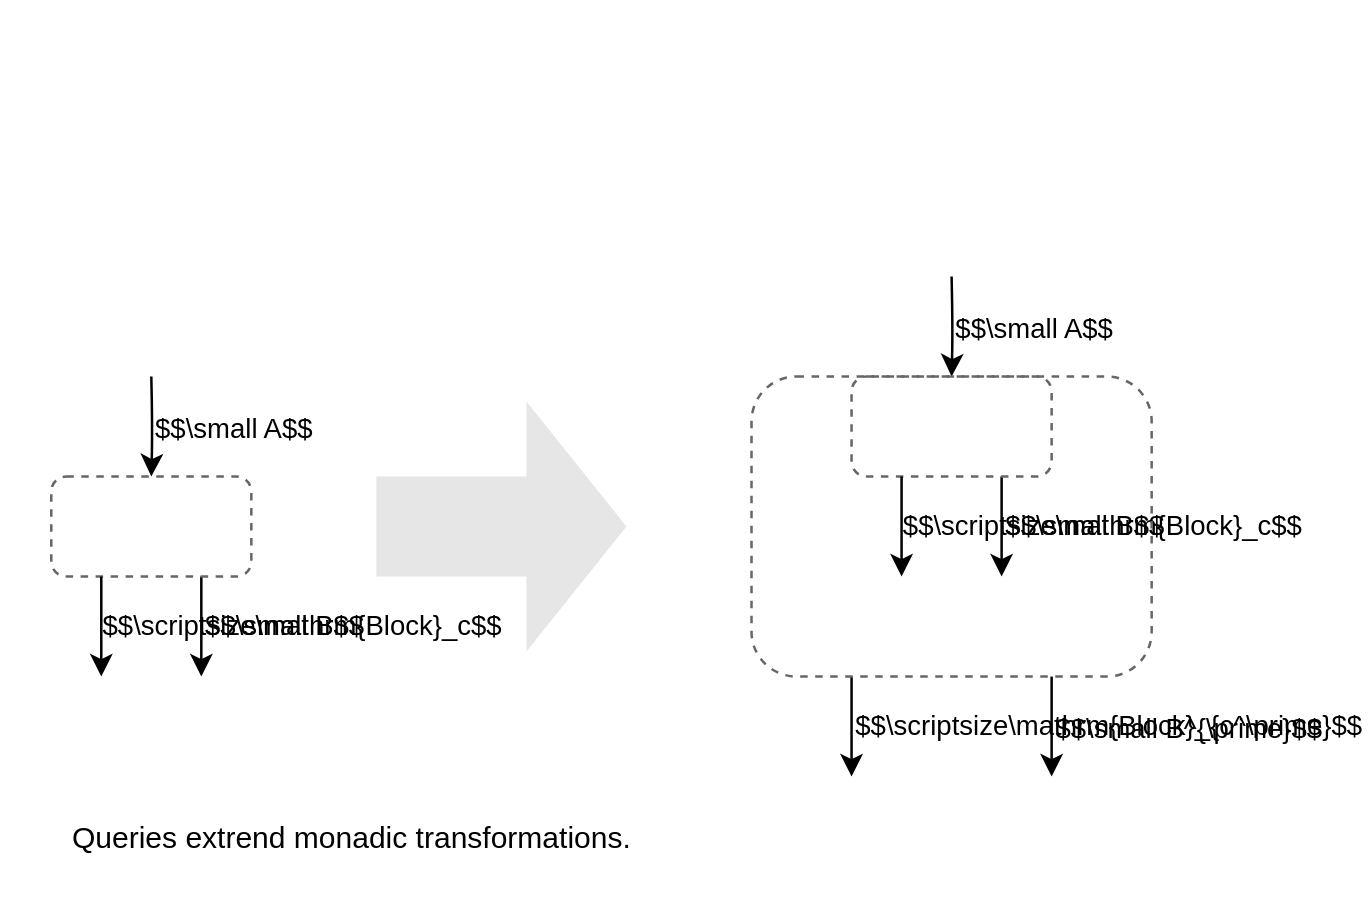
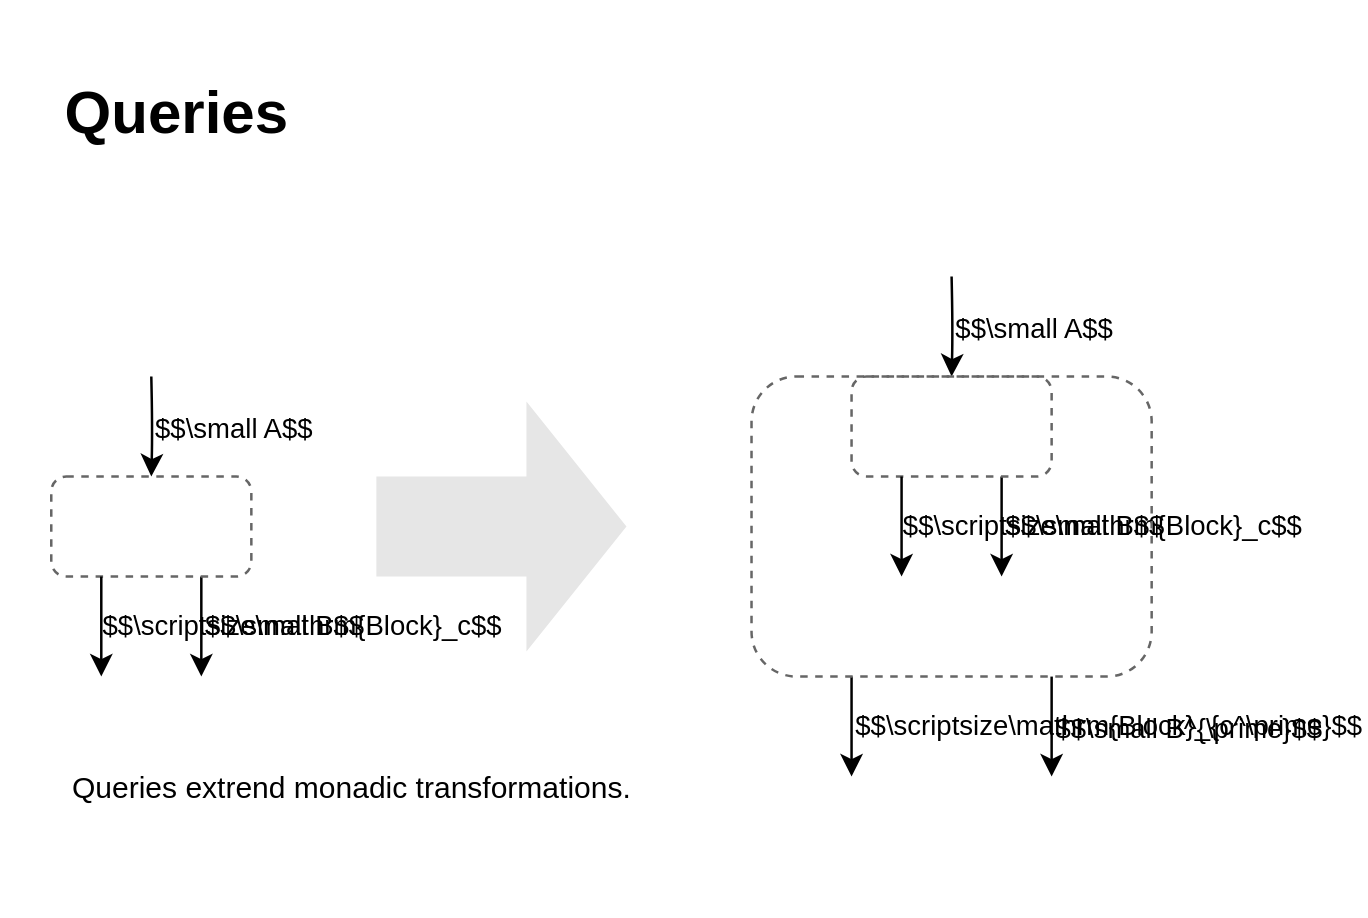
node "Queries": added
node "Queries extrend monadic transformations.": moved (351, 839) -> (351, 789)
